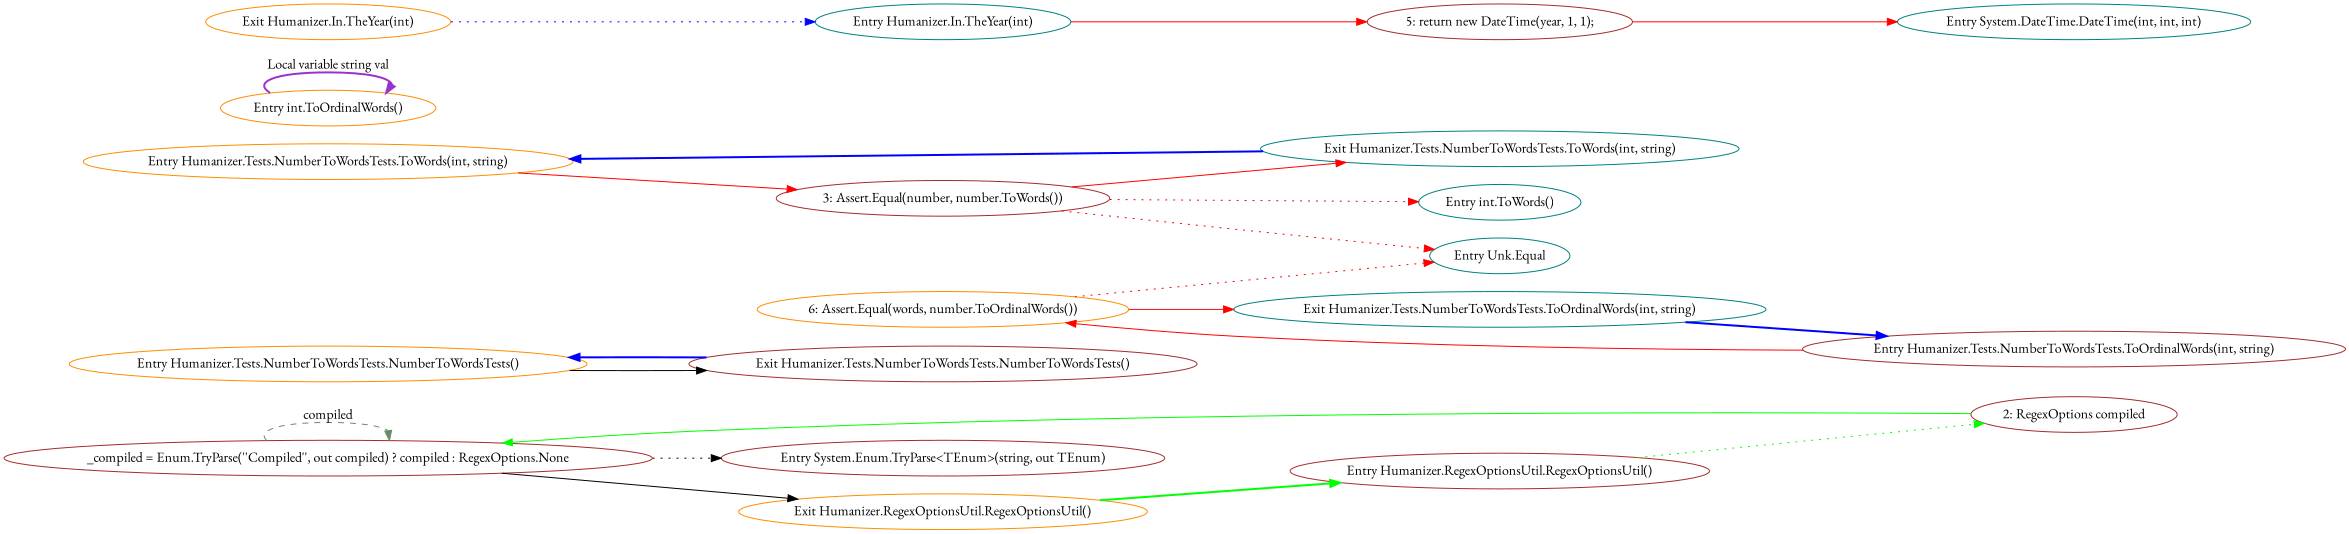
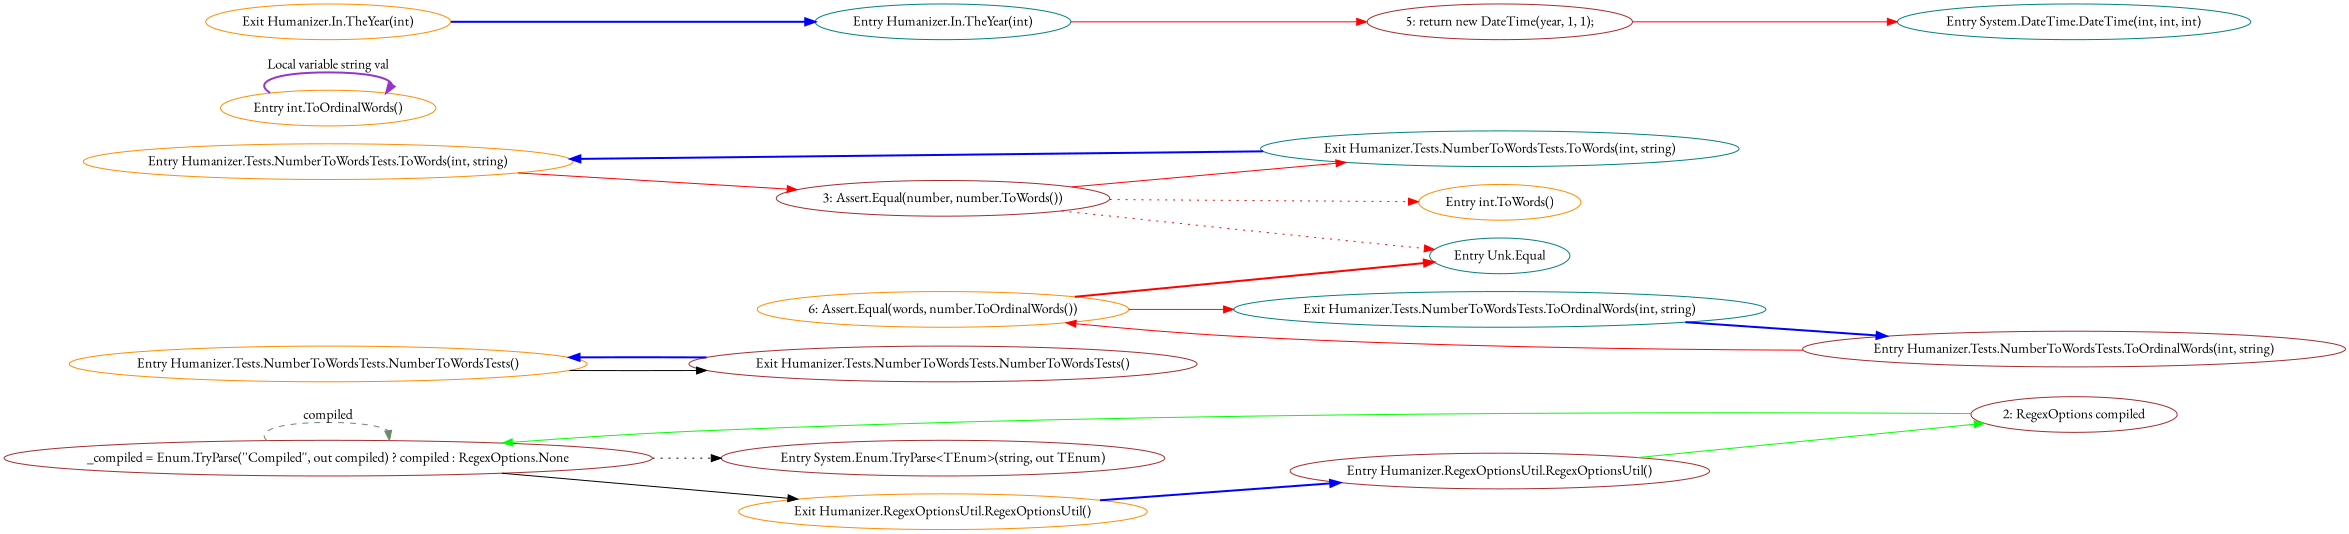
edge "Exit Humanizer.In.TheYear(int)" -> "Entry Humanizer.In.TheYear(int)": style dotted -> bold
node "Entry int.ToWords()": color teal -> darkorange
edge "6: Assert.Equal(words, number.ToOrdinalWords())" -> "Entry Unk.Equal": style dotted -> bold
edge "Entry Humanizer.RegexOptionsUtil.RegexOptionsUtil()" -> "2: RegexOptions compiled": style dotted -> solid
edge "Exit Humanizer.RegexOptionsUtil.RegexOptionsUtil()" -> "Entry Humanizer.RegexOptionsUtil.RegexOptionsUtil()": color green -> blue
